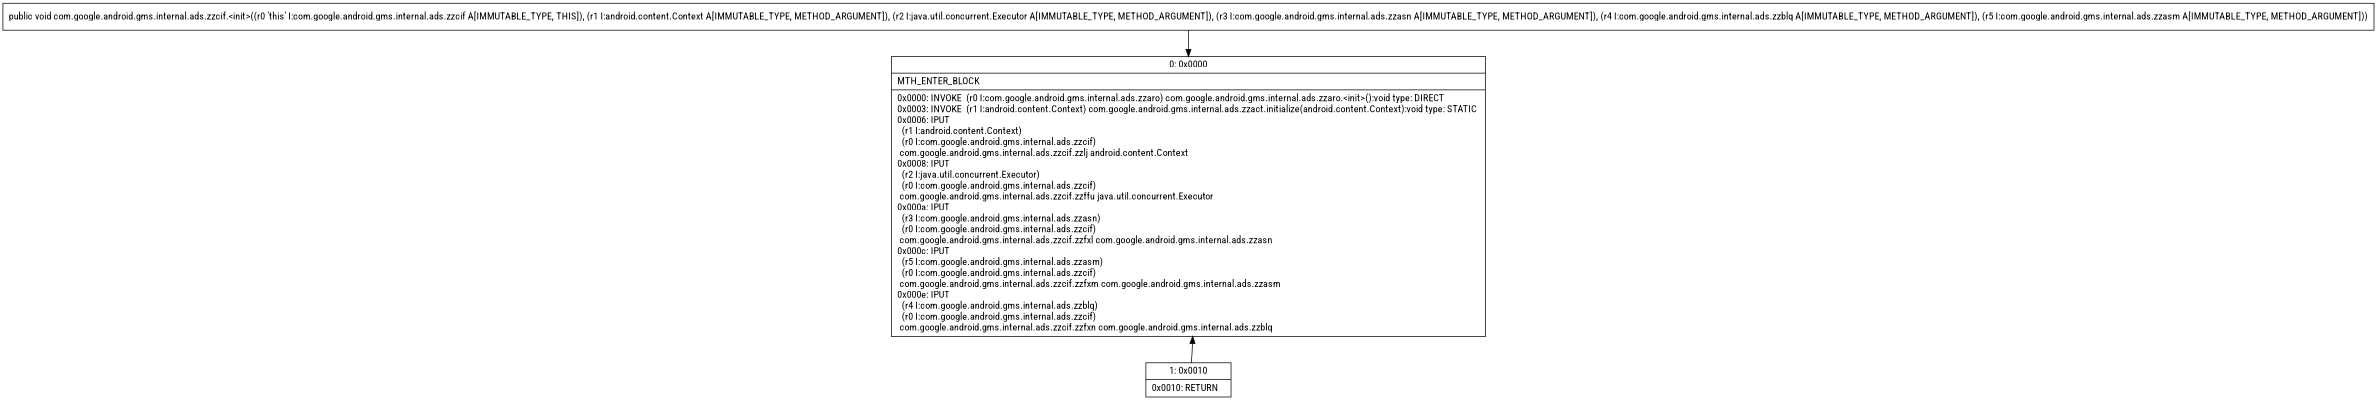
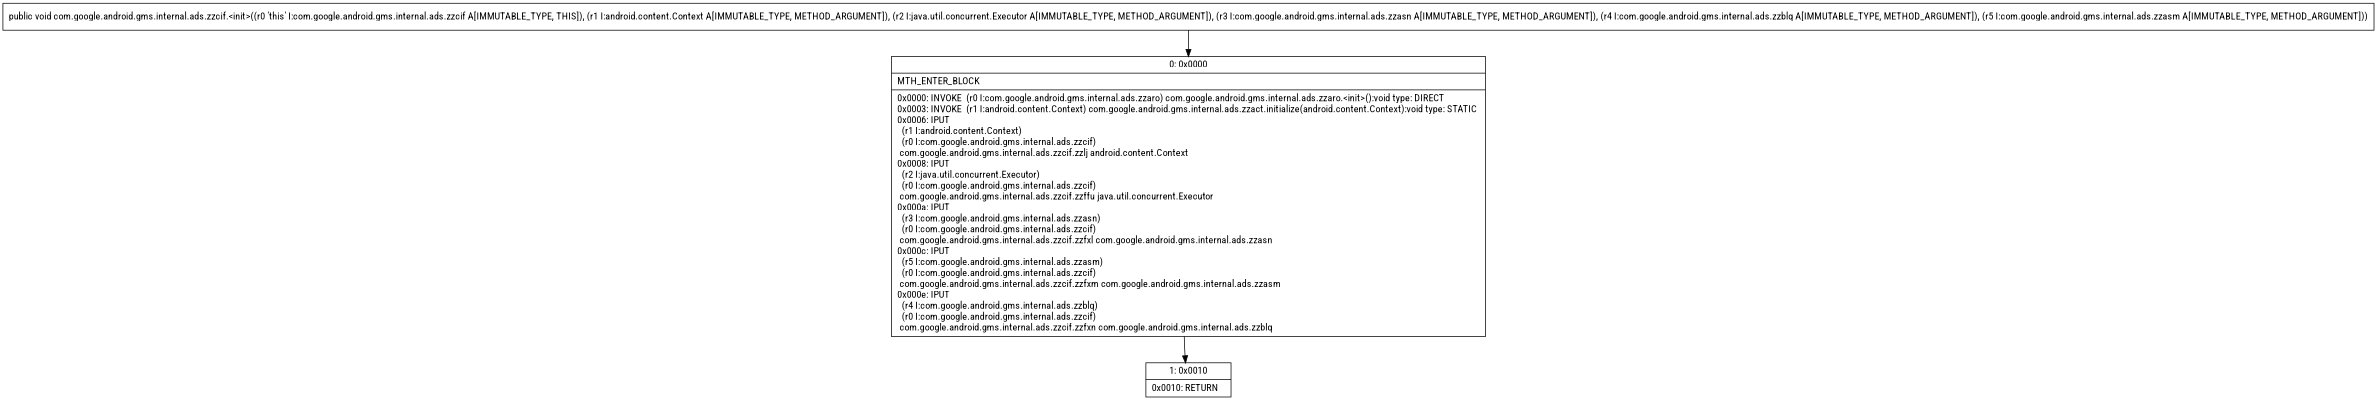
edge "1: 0x0010" -> "0: 0x0000": reversed
